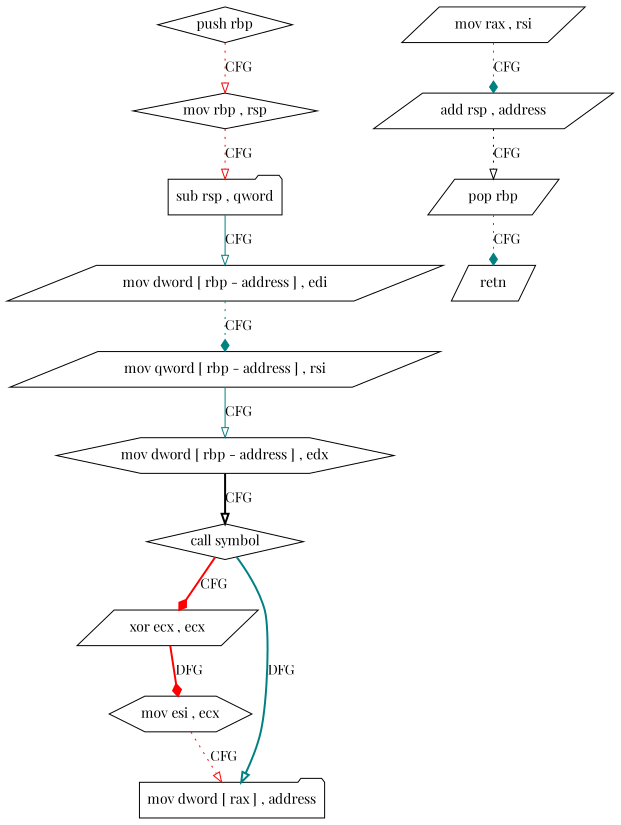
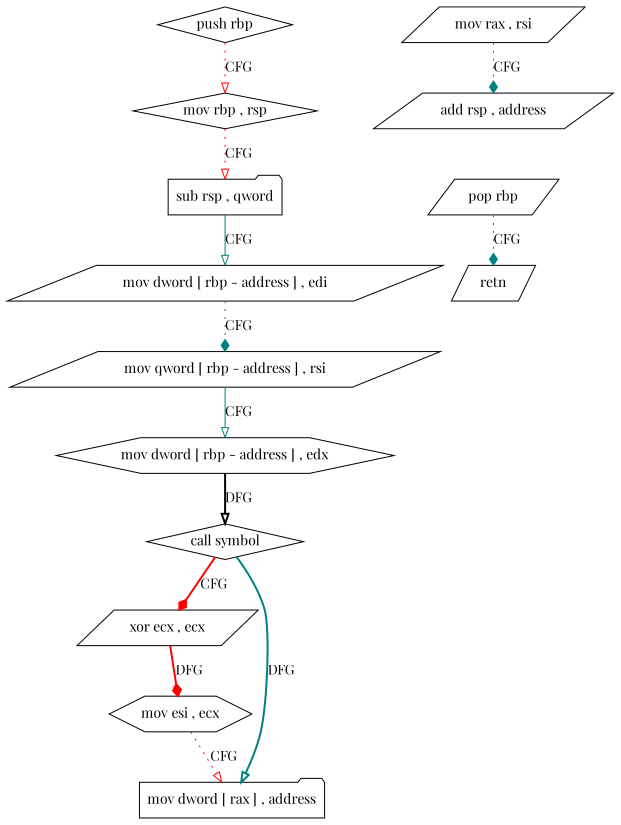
edge "add rsp , address" -> "pop rbp": removed, label "CFG"
edge "mov dword [ rbp - address ] , edx" -> "call symbol": label "CFG" -> "DFG"
